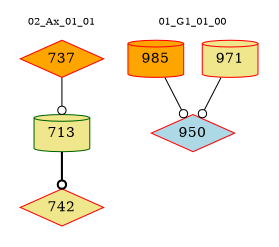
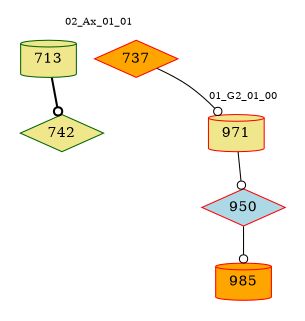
cluster "01_G1_01_00": label "01_G1_01_00" -> "01_G2_01_00"
edge "737" -> "713": now "737" -> "971"
edge "985" -> "950": reversed
node "742": color red -> darkgreen
